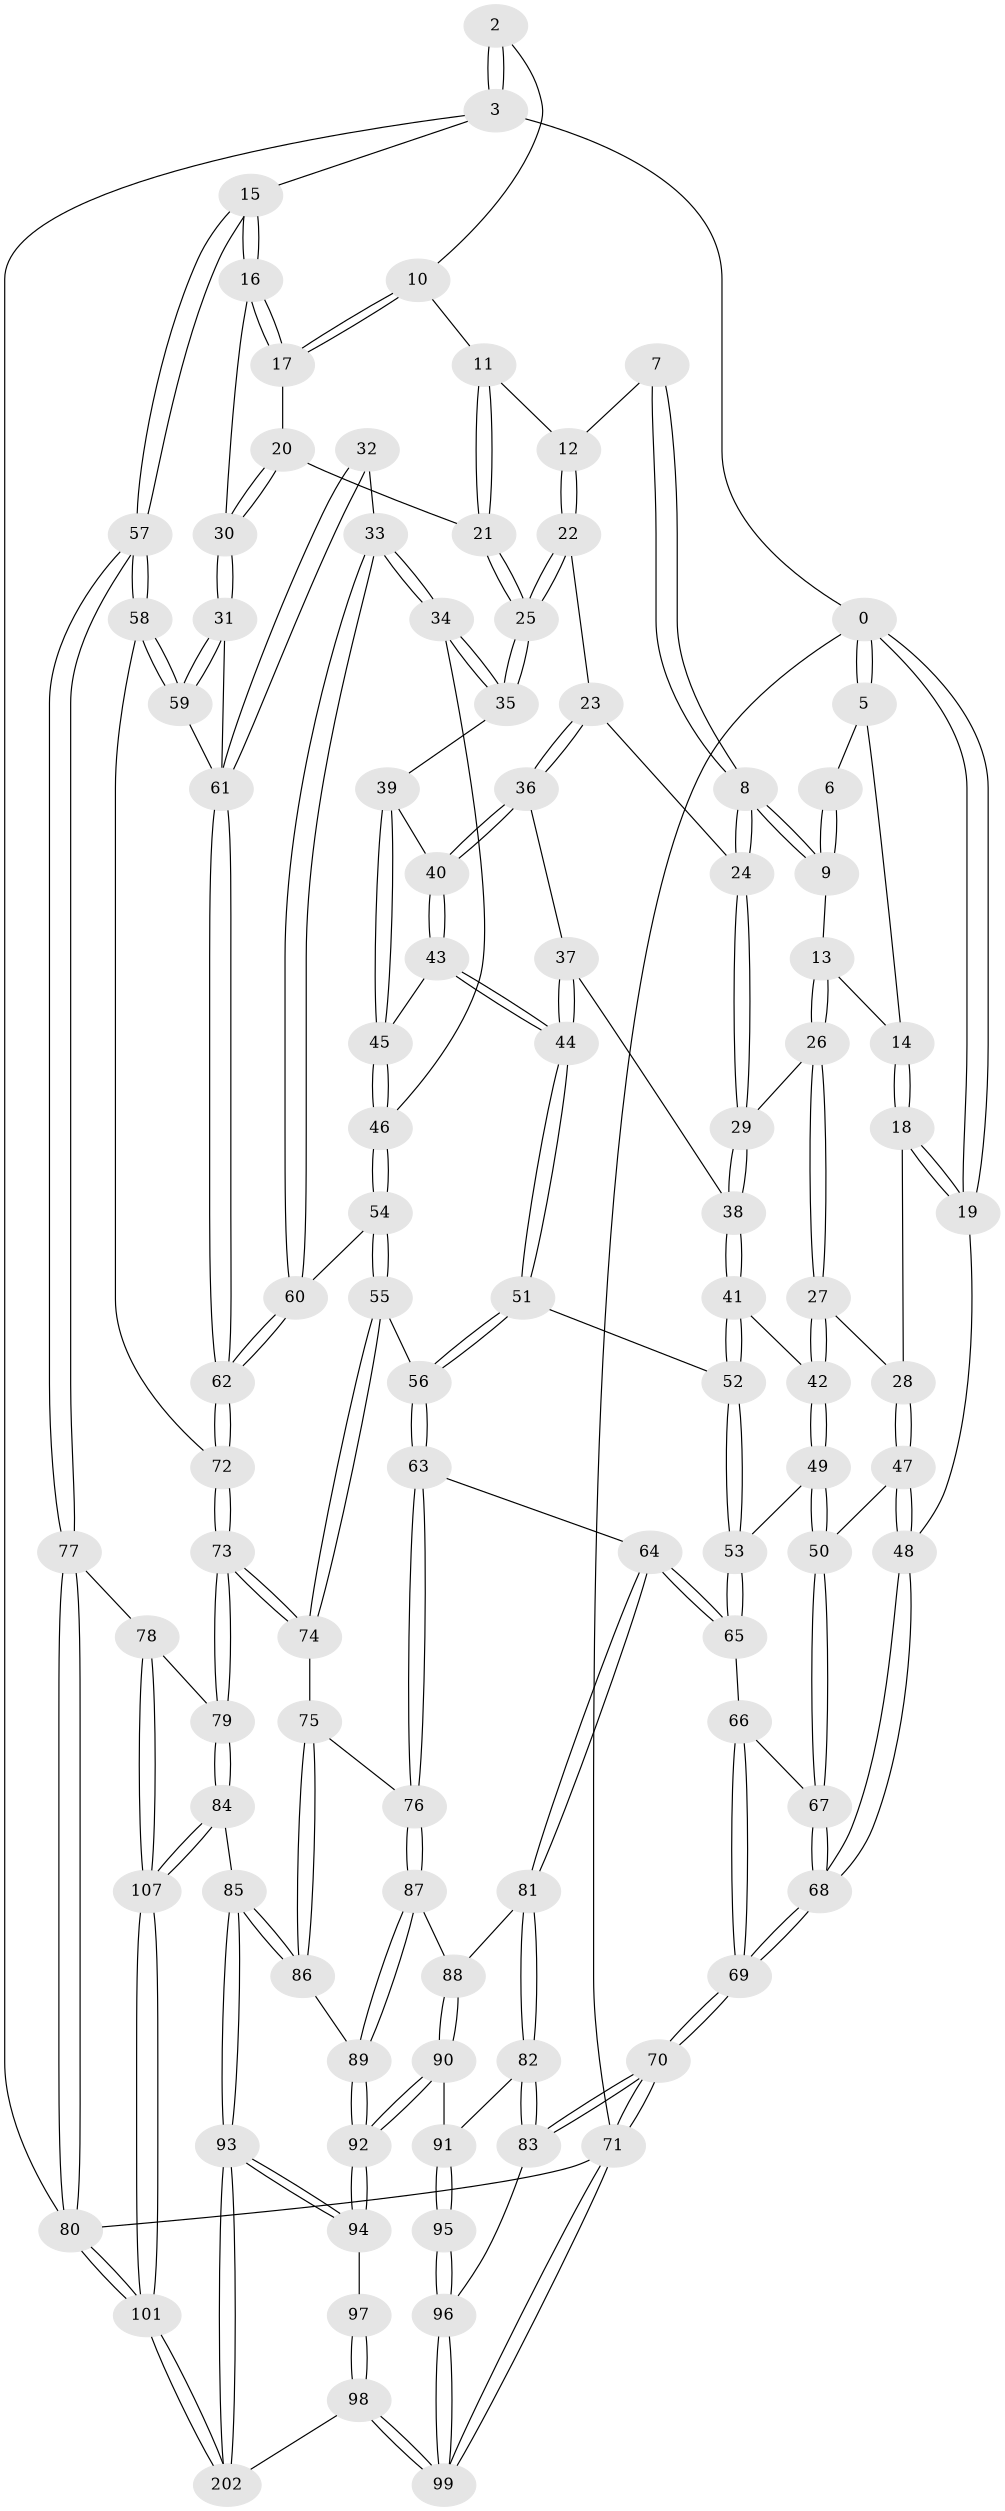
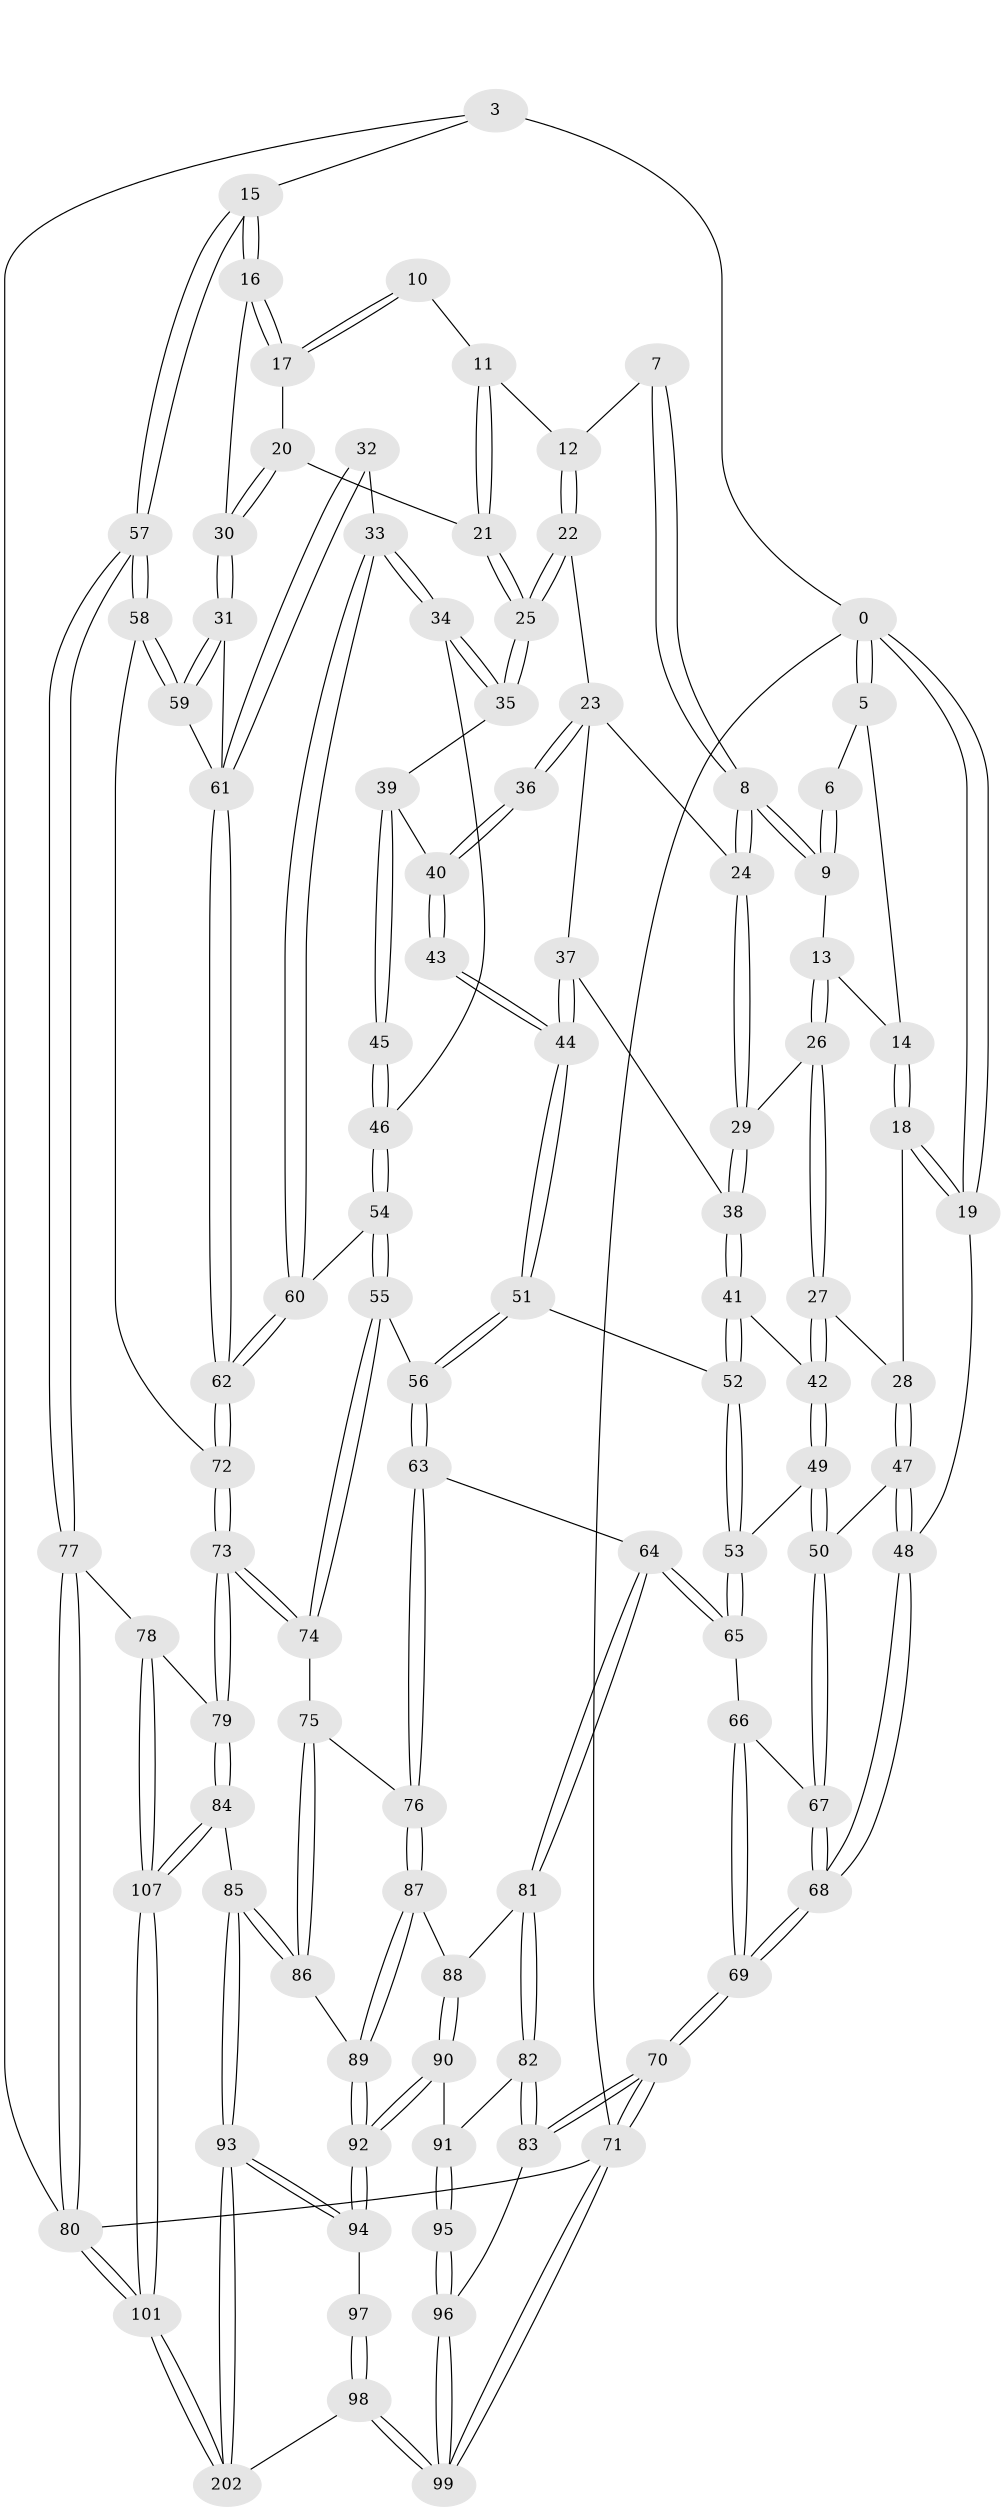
node "2": removed
edge "36" -- "37": now "23" -- "37"
edge "43" -- "45": removed
